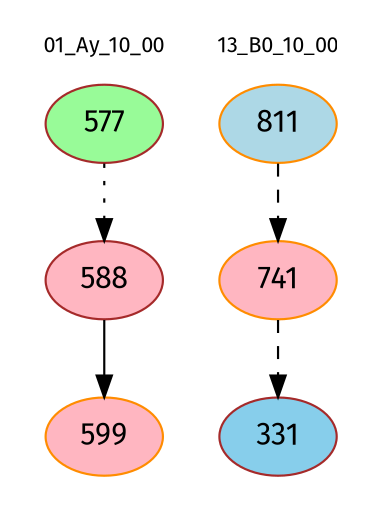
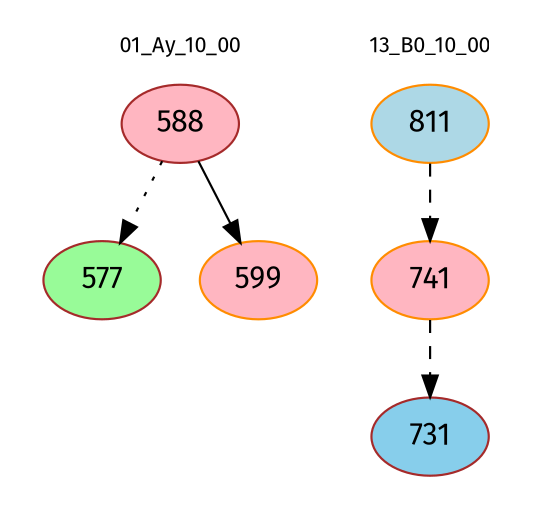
edge "577" -> "588": reversed
node "331": label "331" -> "731"
